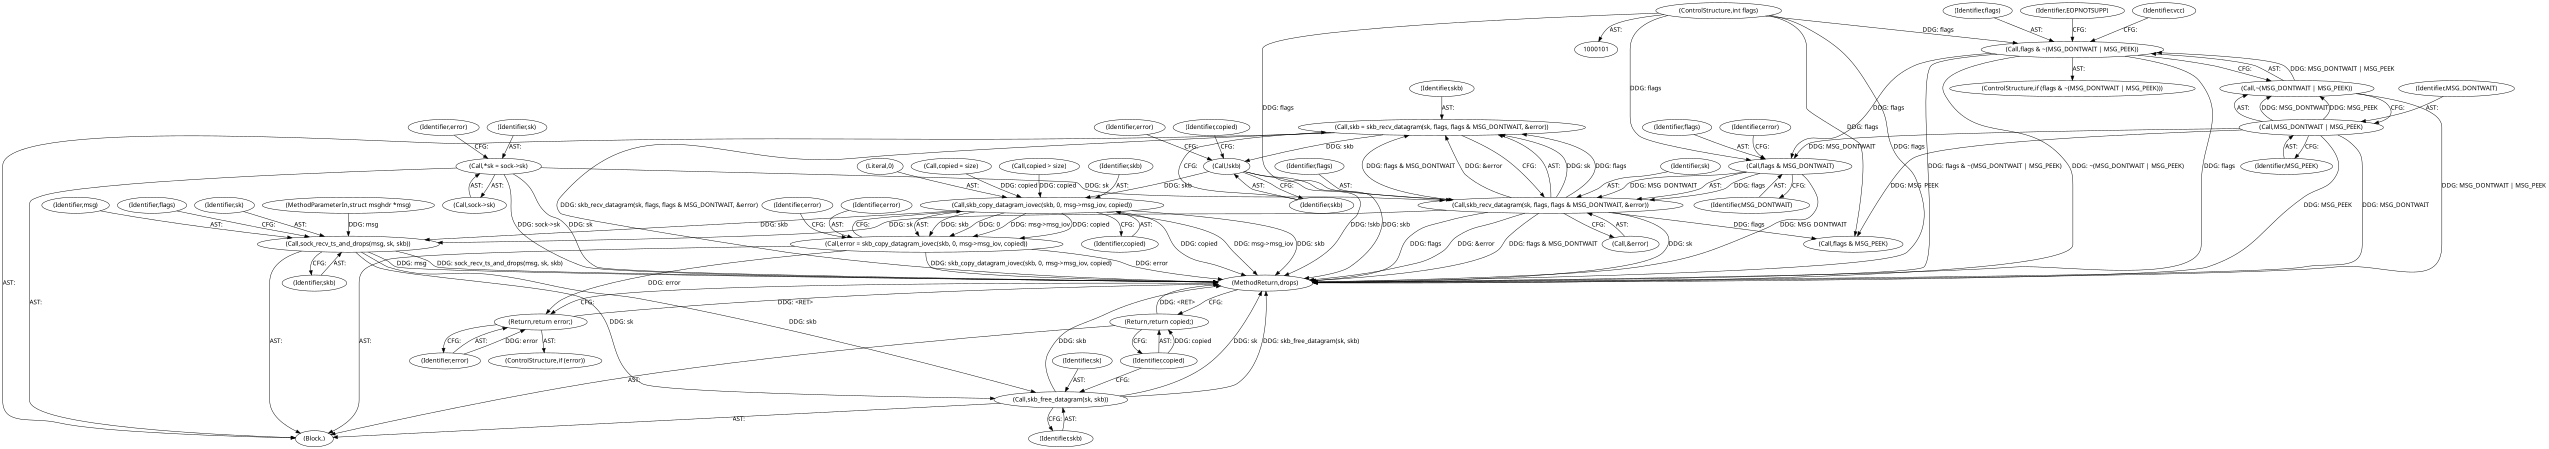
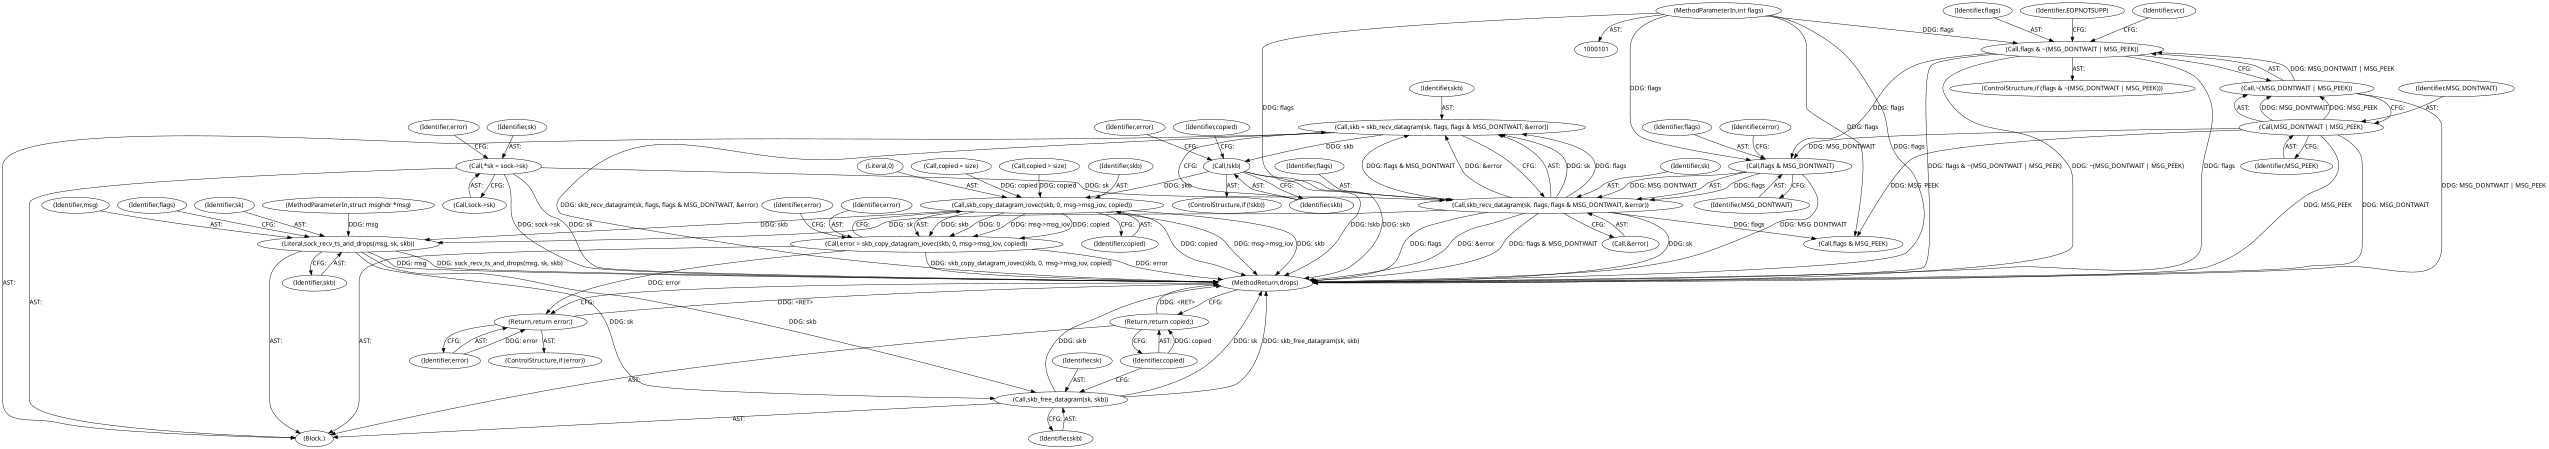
node "(ControlStructure,int flags)": label "(ControlStructure,int flags)" -> "(MethodParameterIn,int flags)"
edge "(Call,*sk = sock->sk)" -> "(Call,sock->sk)": label "AST: " -> "CFG: "
node "(ControlStructure,if (!skb))": added
node "(Call,sock_recv_ts_and_drops(msg, sk, skb))": label "(Call,sock_recv_ts_and_drops(msg, sk, skb))" -> "(Literal,sock_recv_ts_and_drops(msg, sk, skb))"
